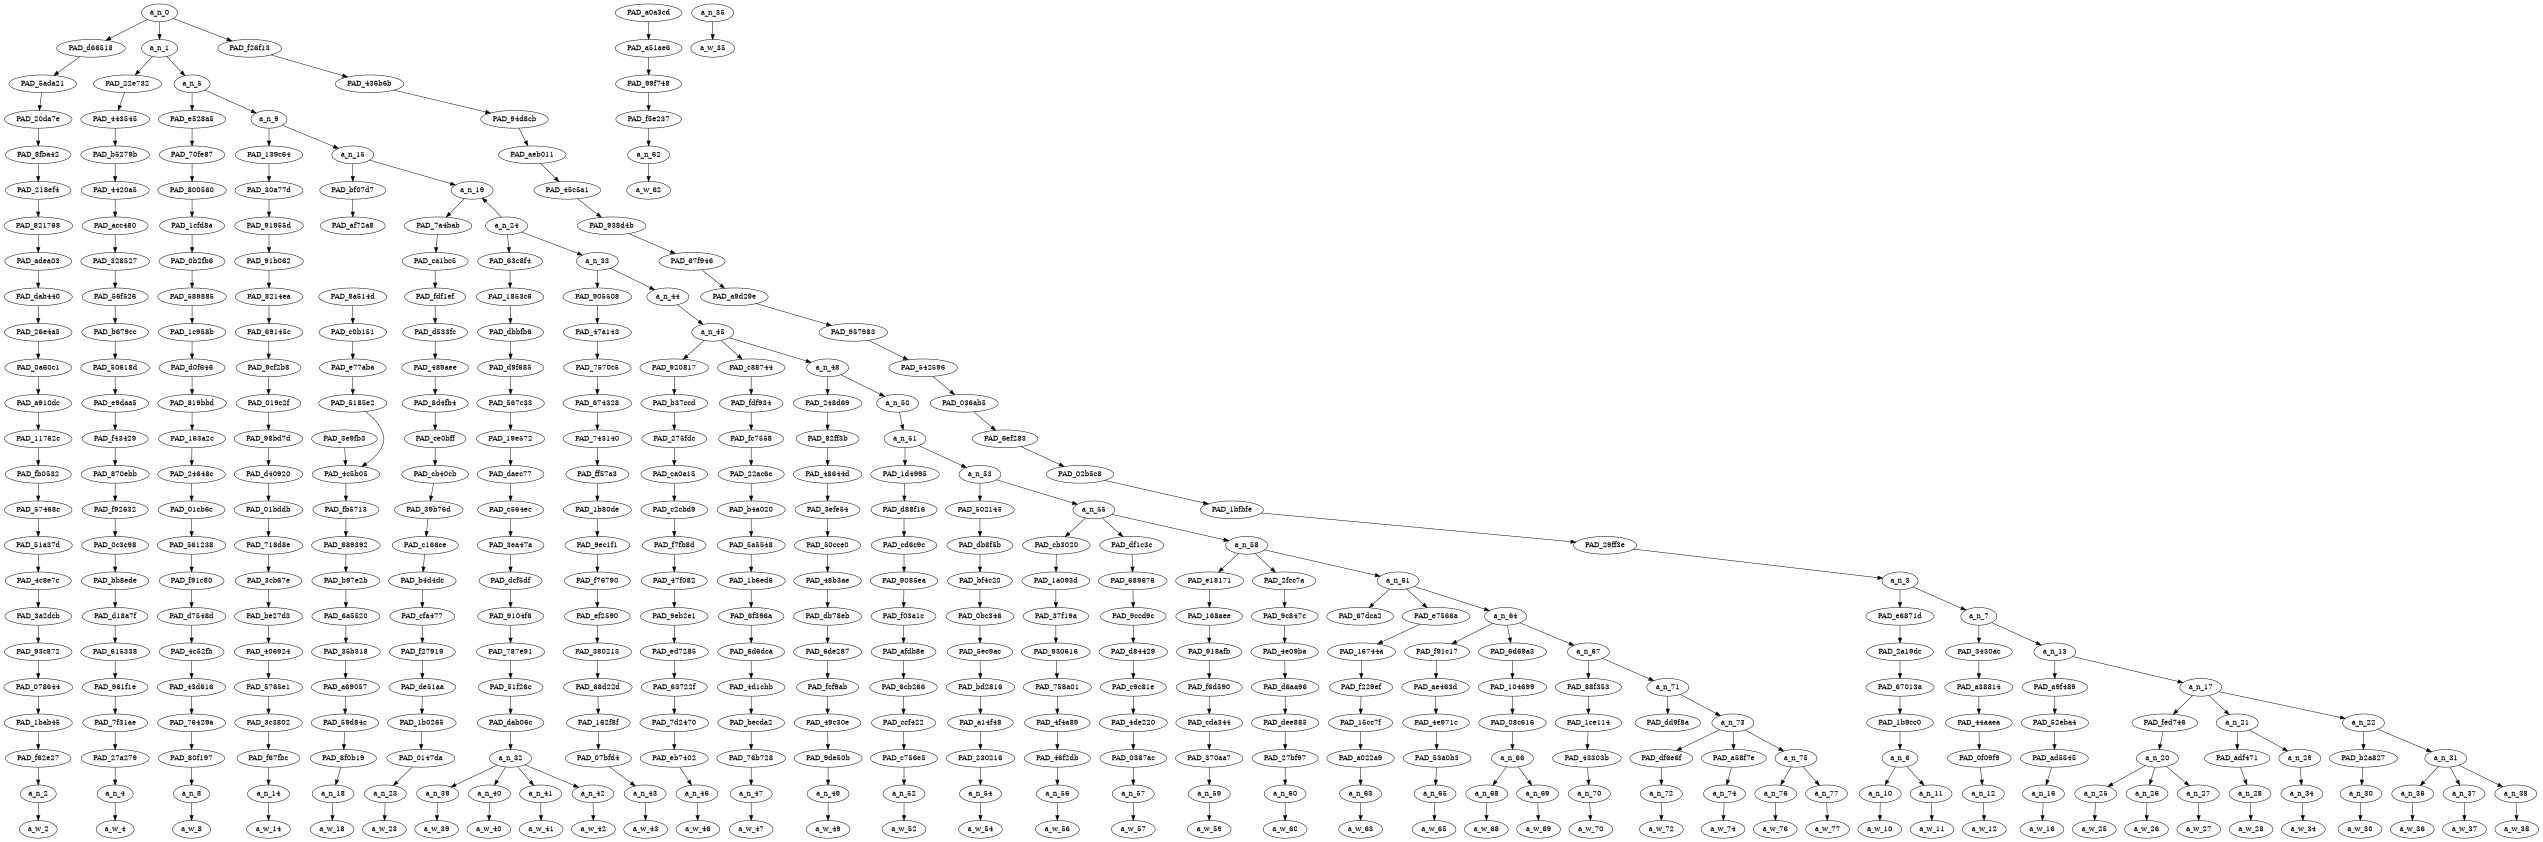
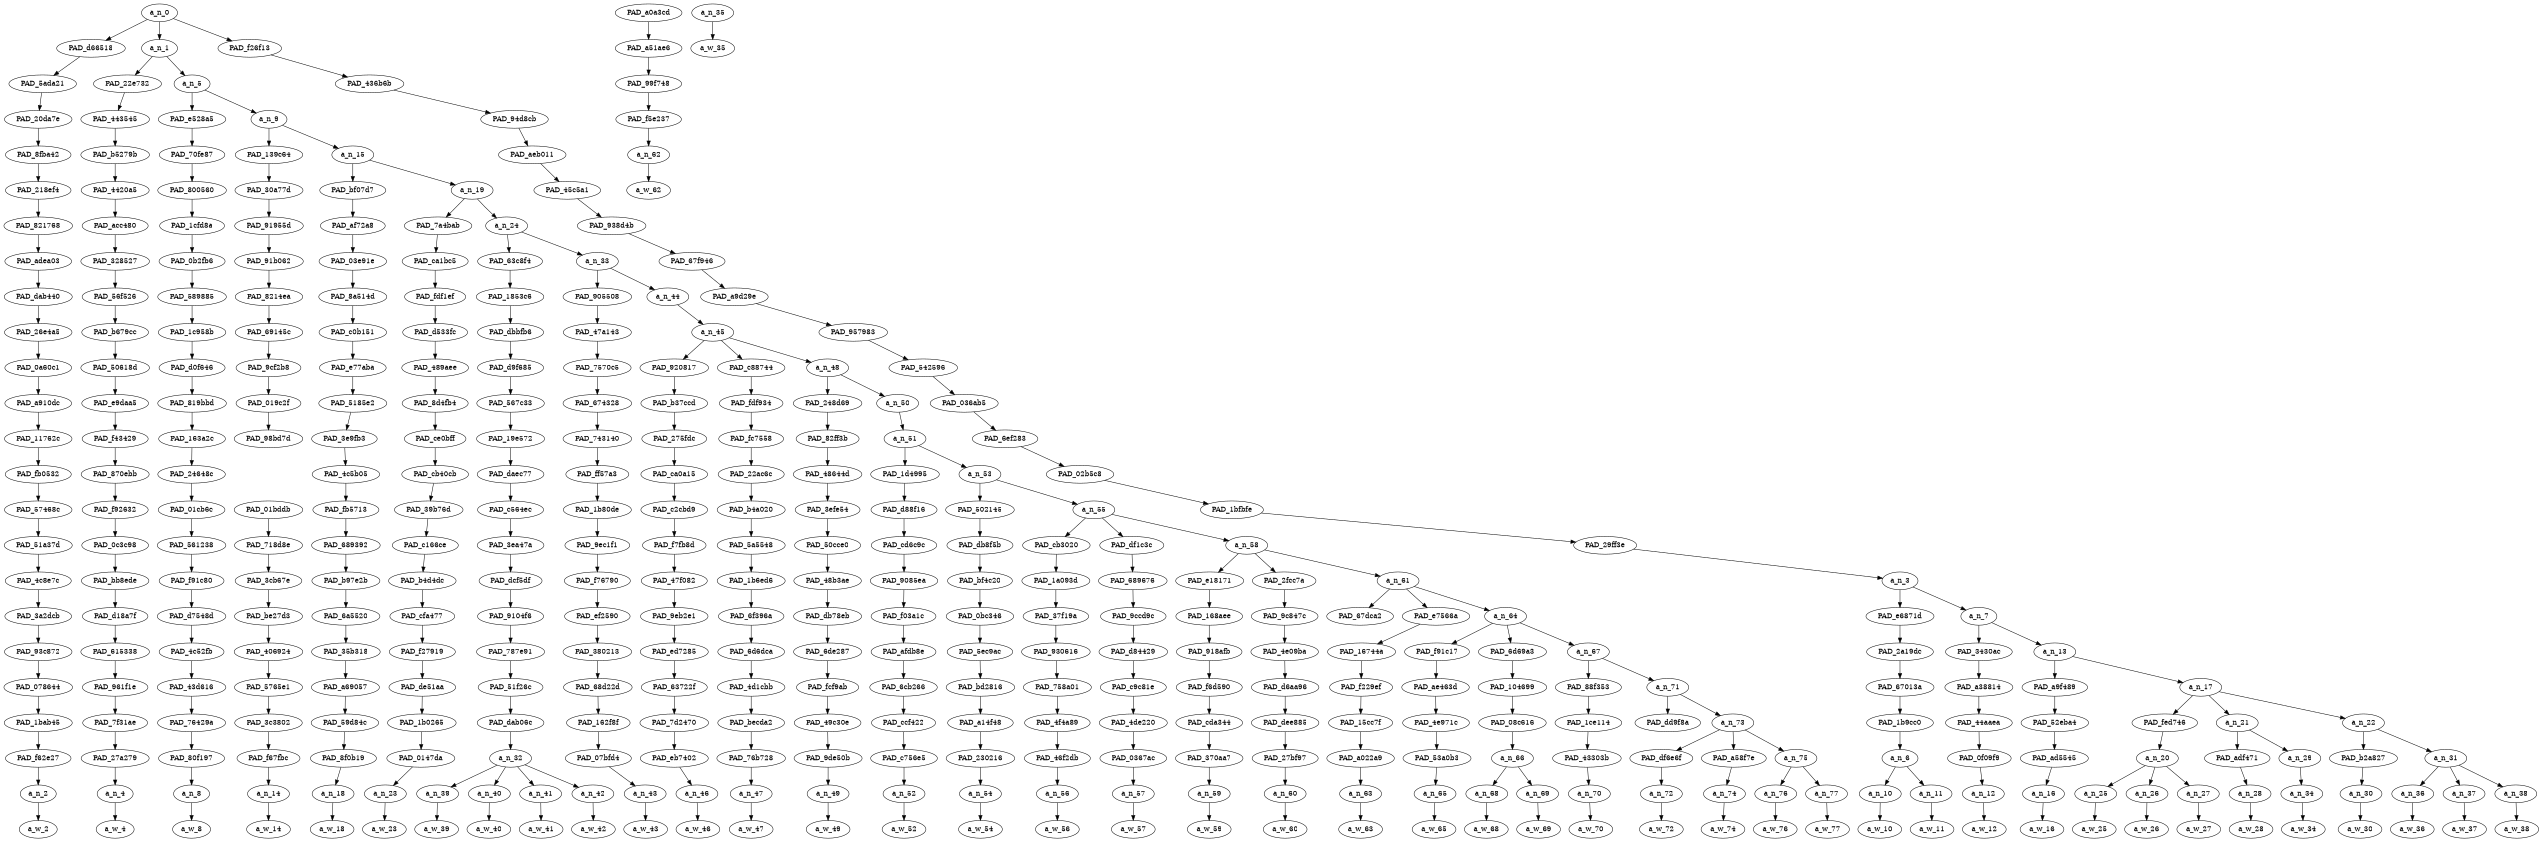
edge "a_n_24" -> "a_n_19": reversed
node "PAD_03e91e": added
edge "PAD_5185e2" -> "PAD_4c5b05": now "PAD_5185e2" -> "PAD_3e9fb3"
node "PAD_d40920": removed
